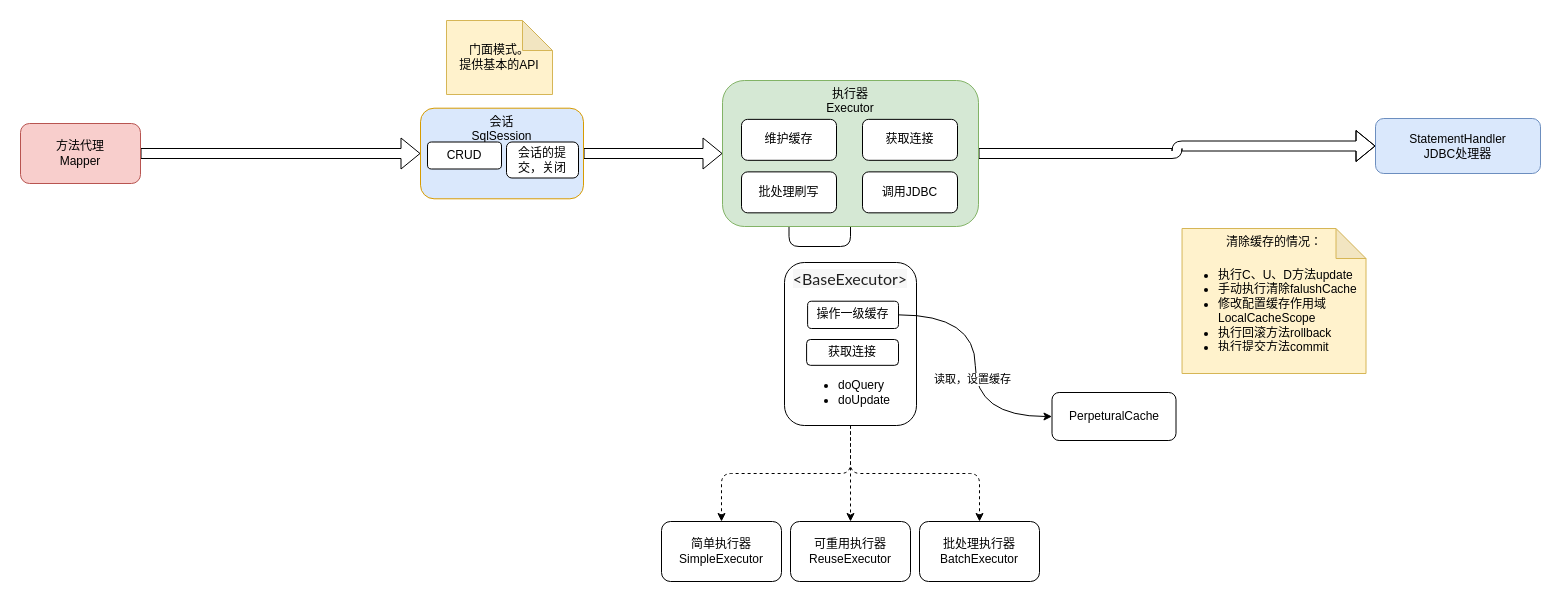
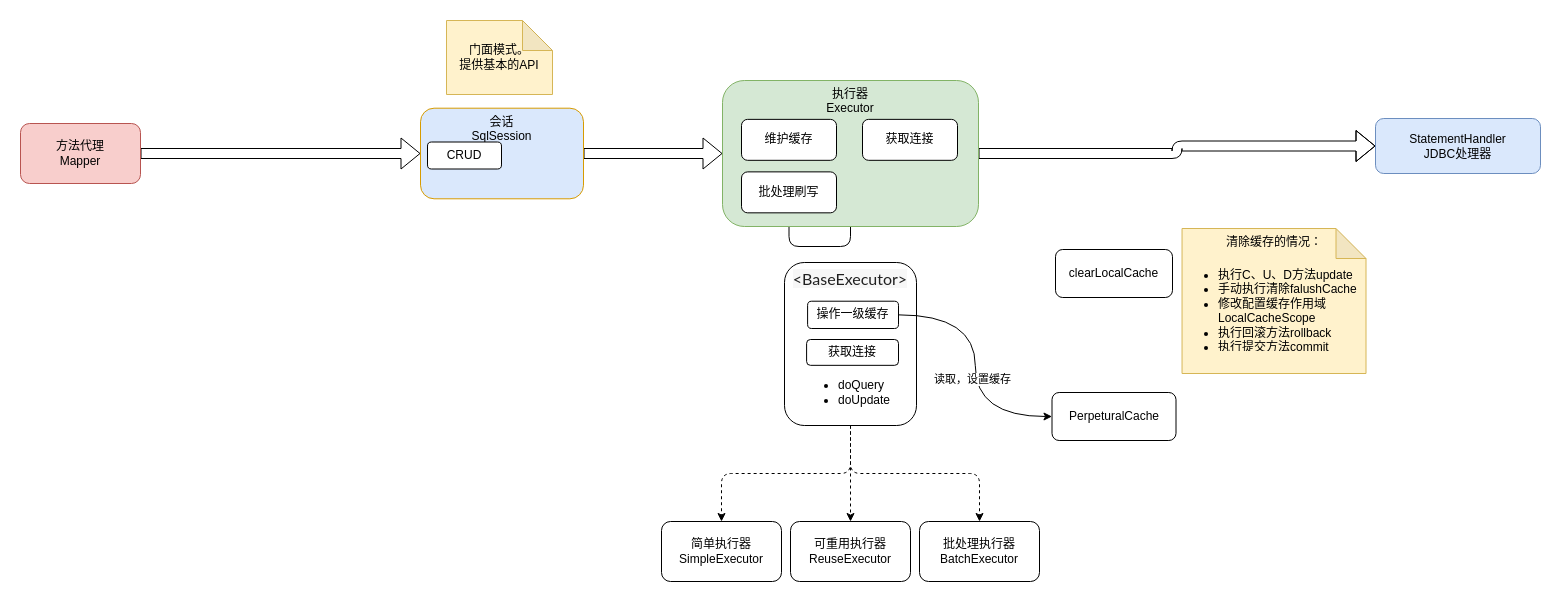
node "会话的提交，关闭": removed
node "调用JDBC": removed
node "clearLocalCache": added
